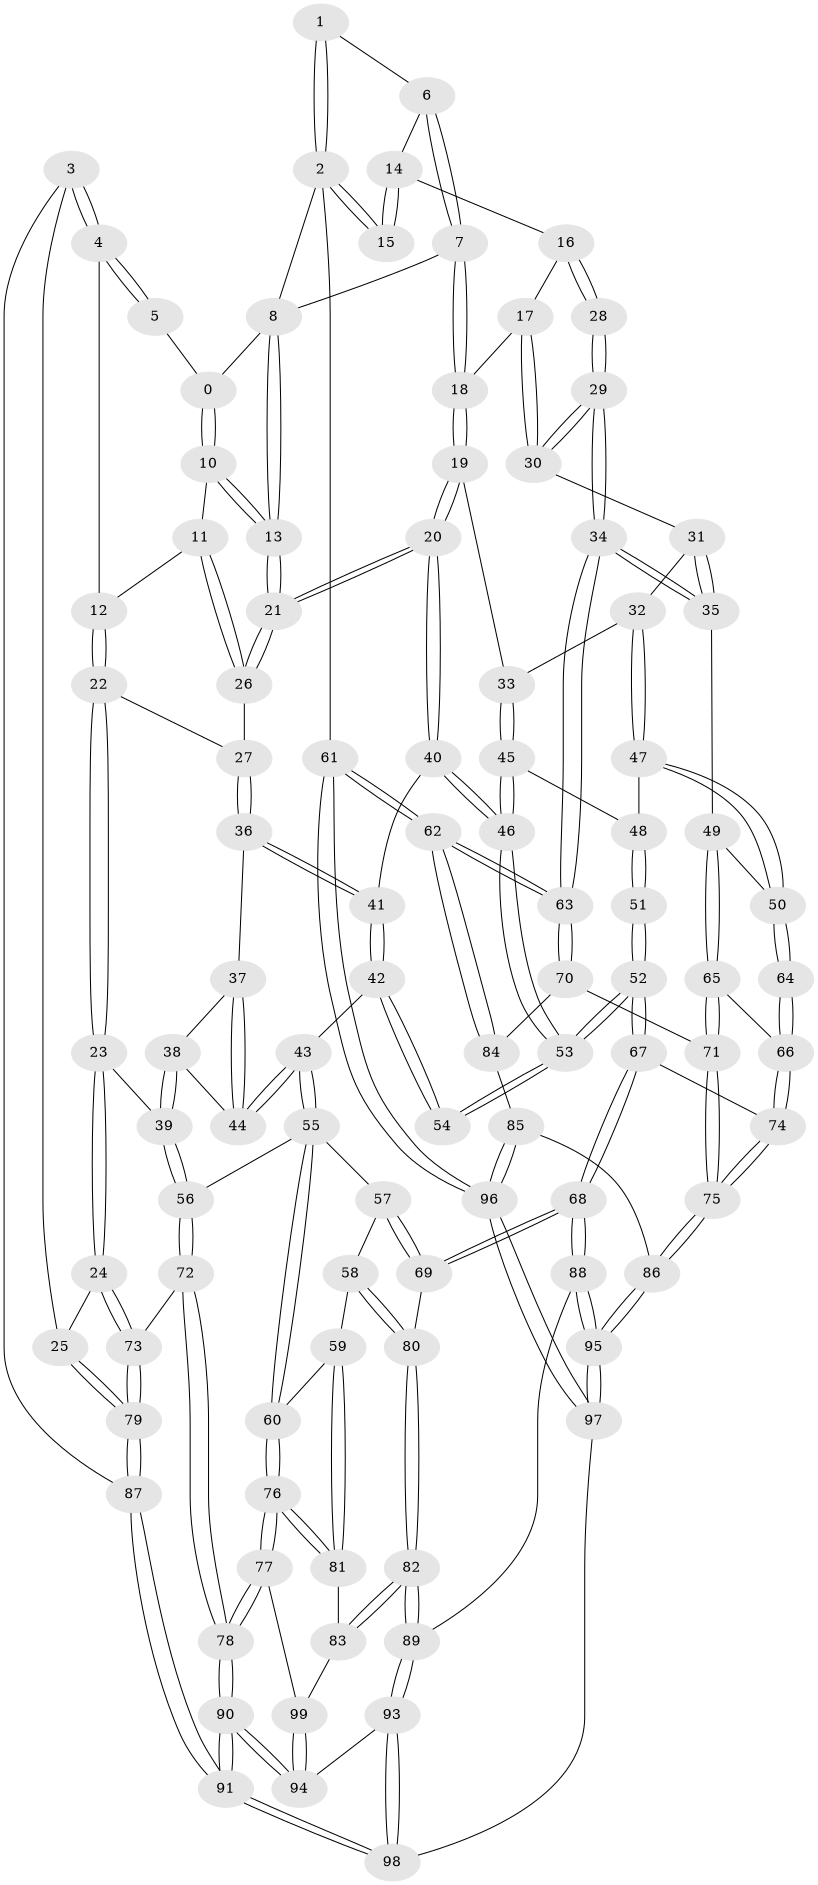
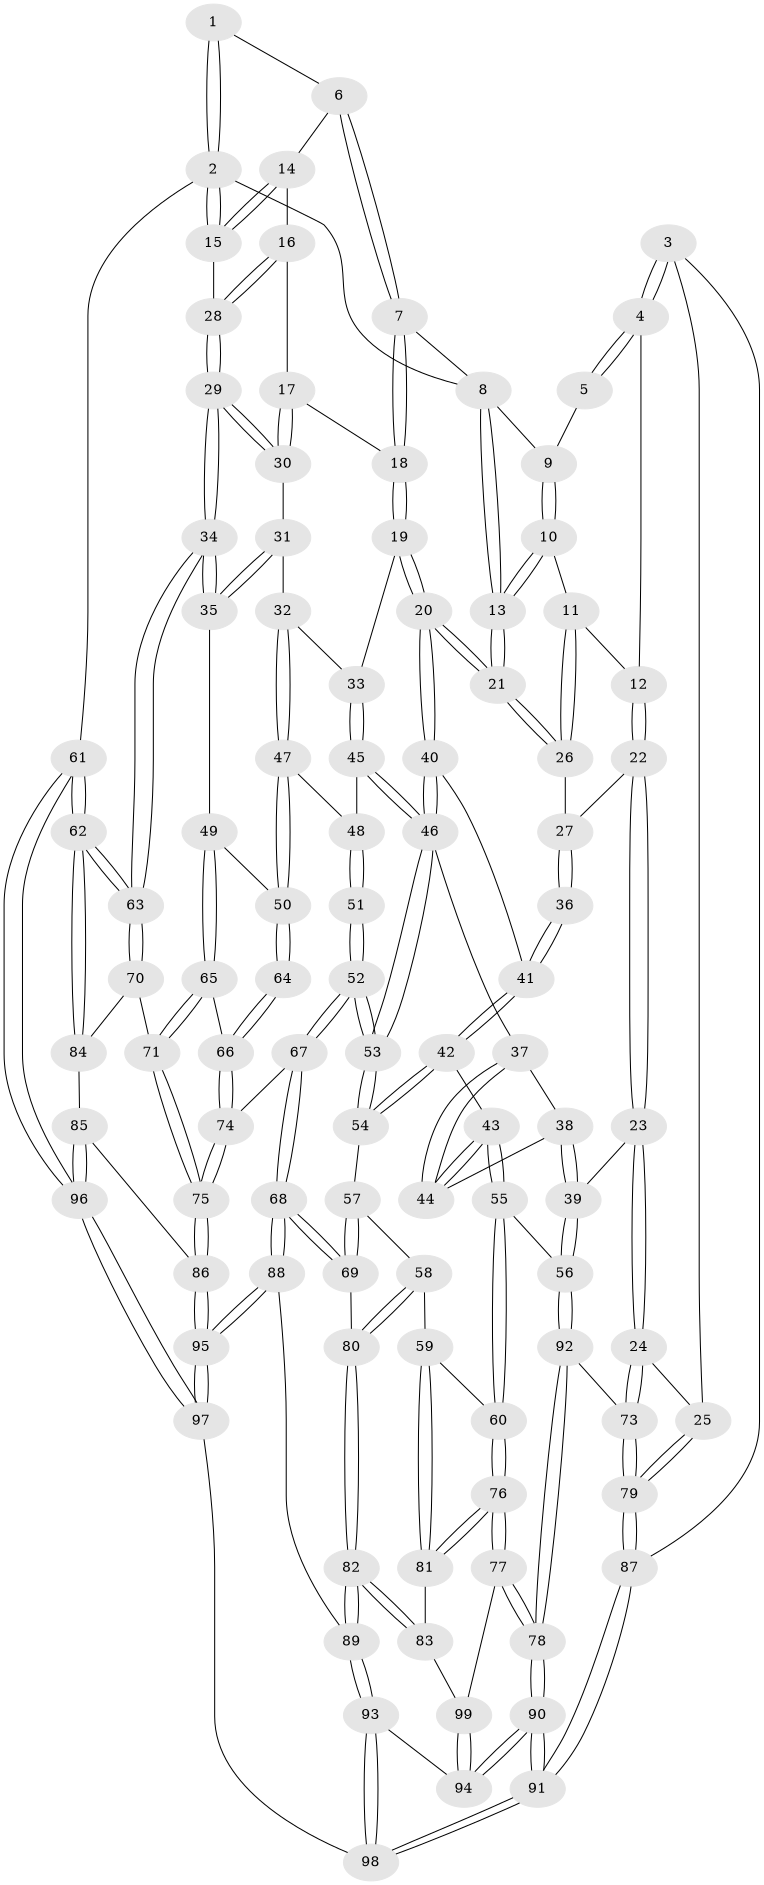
edge "15" -- "28": added
node "0": label "0" -> "9"
edge "36" -- "37": now "46" -- "37"
edge "55" -- "57": now "54" -- "57"
node "72": label "72" -> "92"
